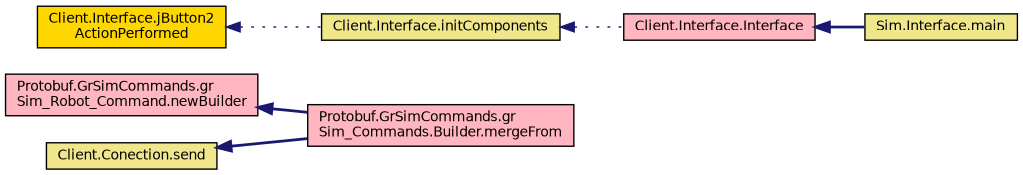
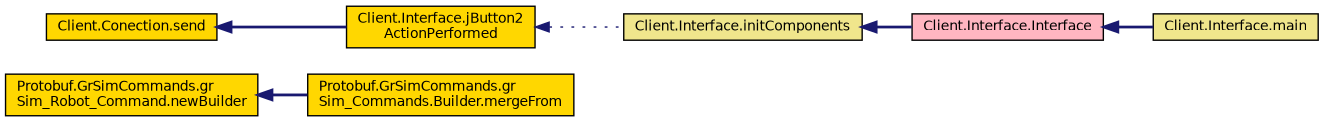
edge "Client.Interface.Interface" -> "Client.Interface.initComponents": style dotted -> bold
node "Sim.Interface.main": label "Sim.Interface.main" -> "Client.Interface.main"
node "Protobuf.GrSimCommands.gr Sim_Robot_Command.newBuilder": fillcolor lightpink -> gold
node "Protobuf.GrSimCommands.gr Sim_Commands.Builder.mergeFrom": fillcolor lightpink -> gold
edge "Protobuf.GrSimCommands.gr Sim_Commands.Builder.mergeFrom" -> "Client.Conection.send": now "Client.Interface.jButton2 ActionPerformed" -> "Client.Conection.send"
node "Client.Conection.send": fillcolor khaki -> gold
